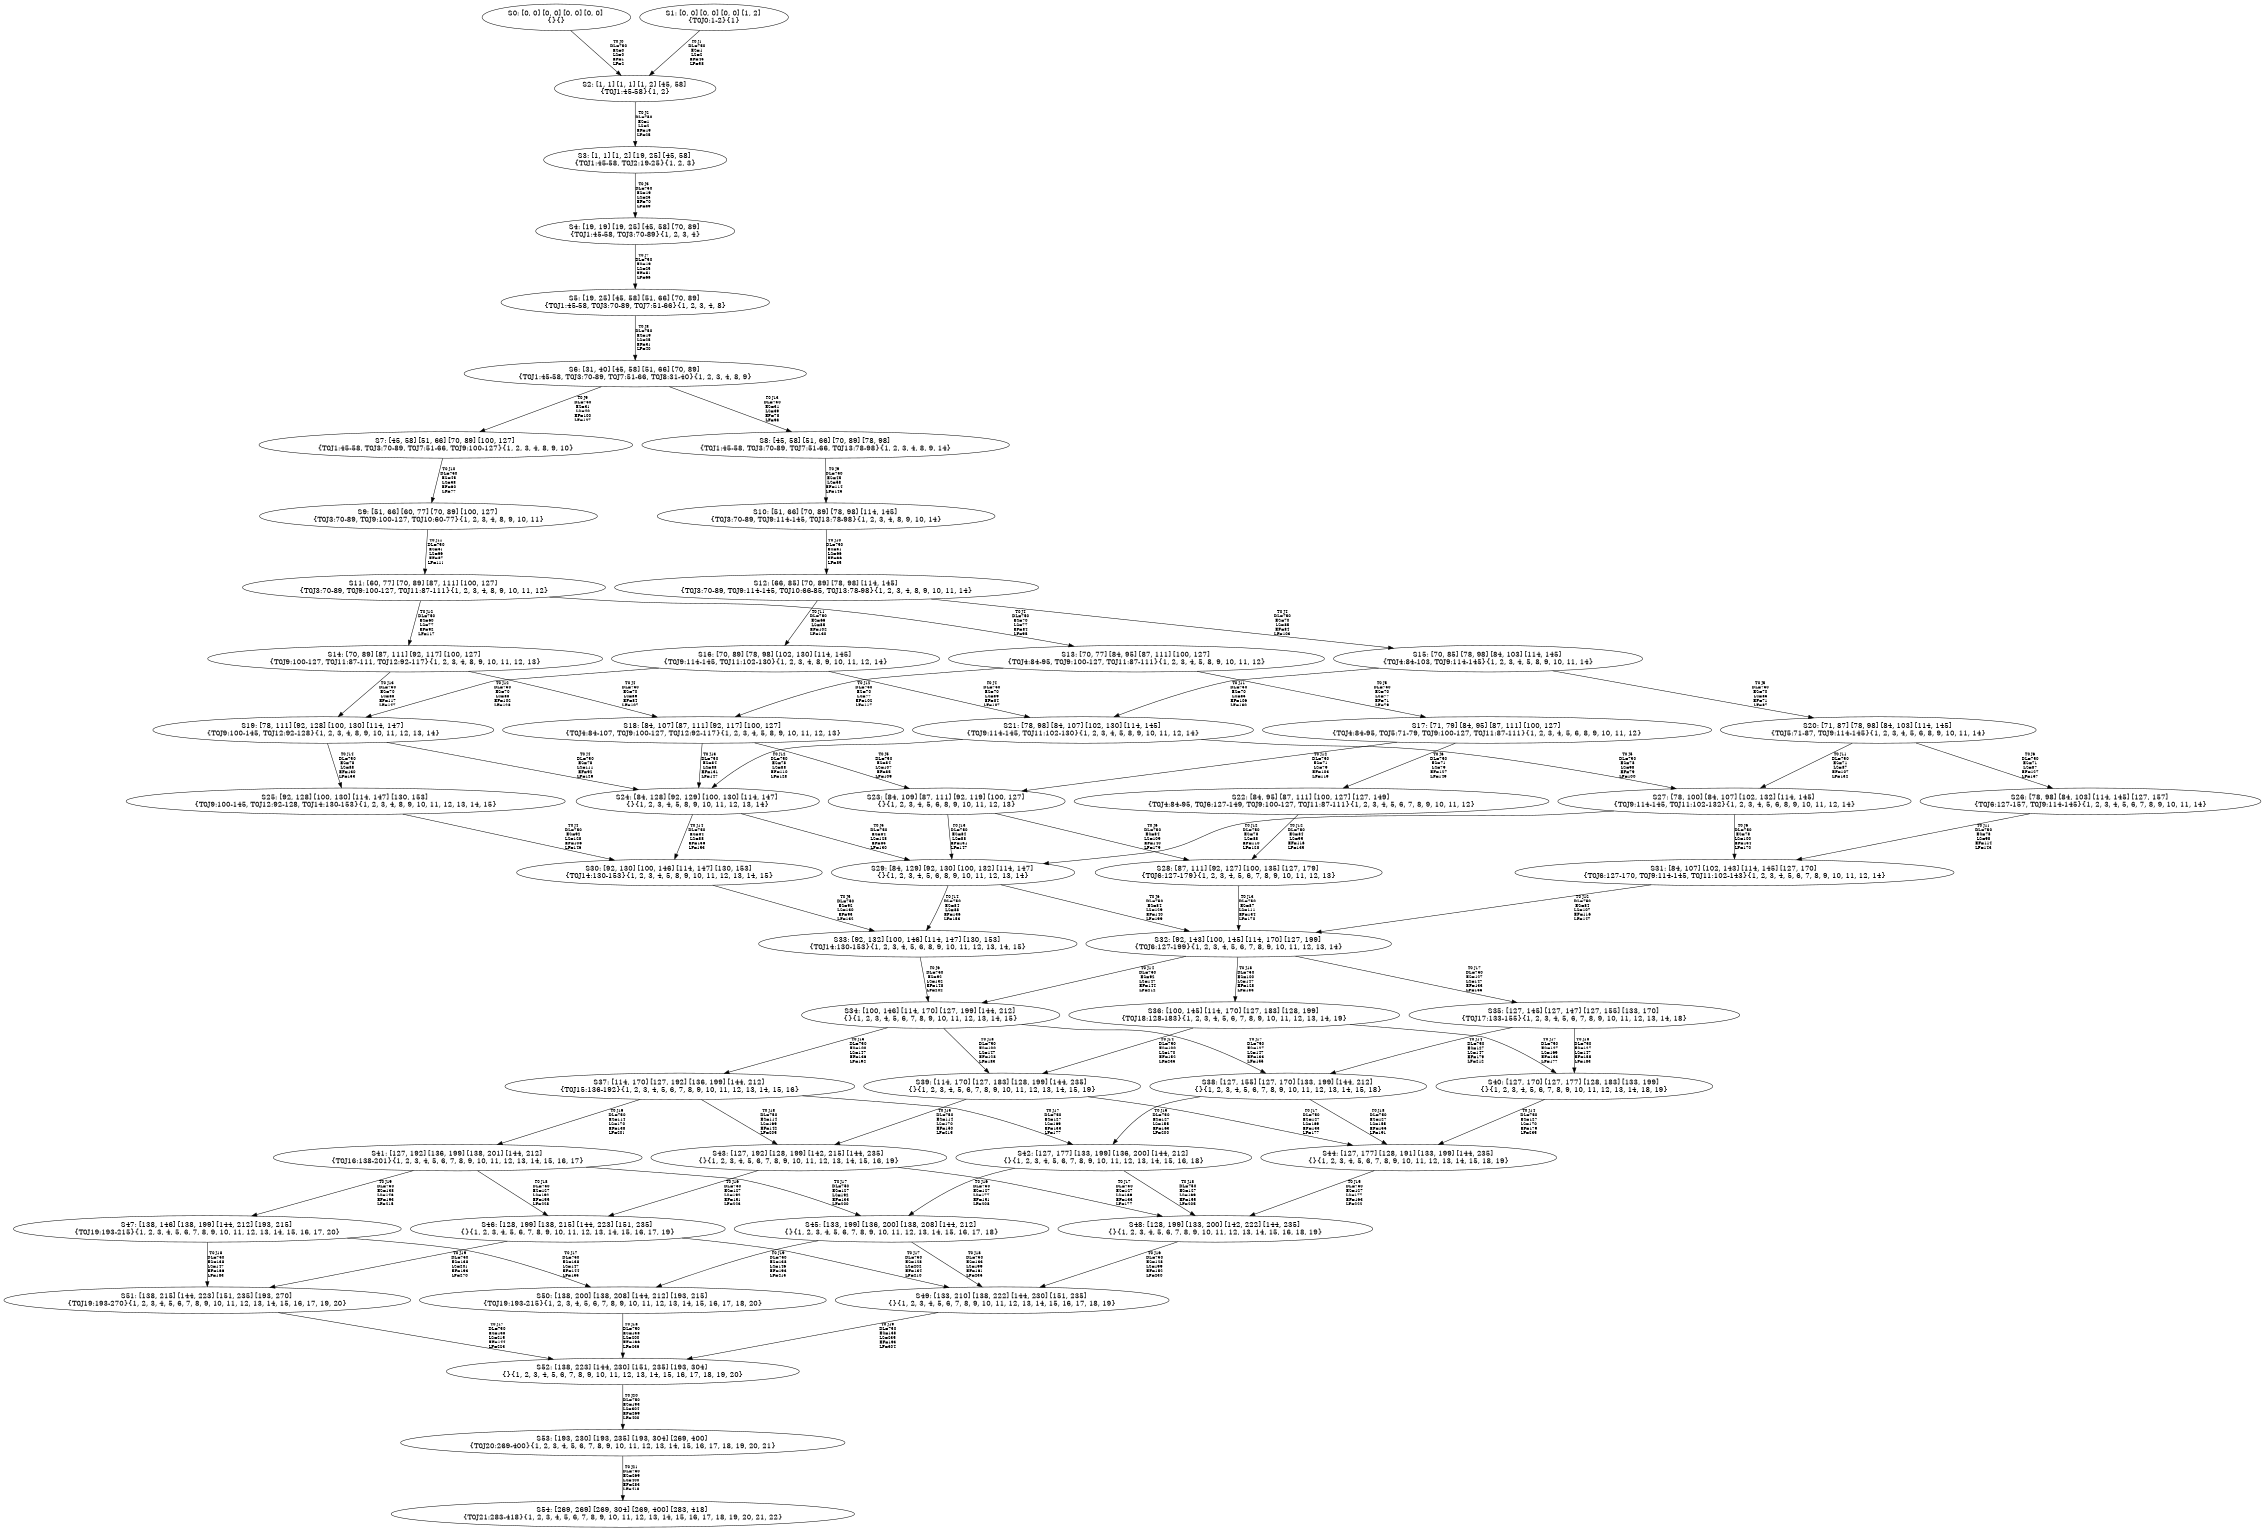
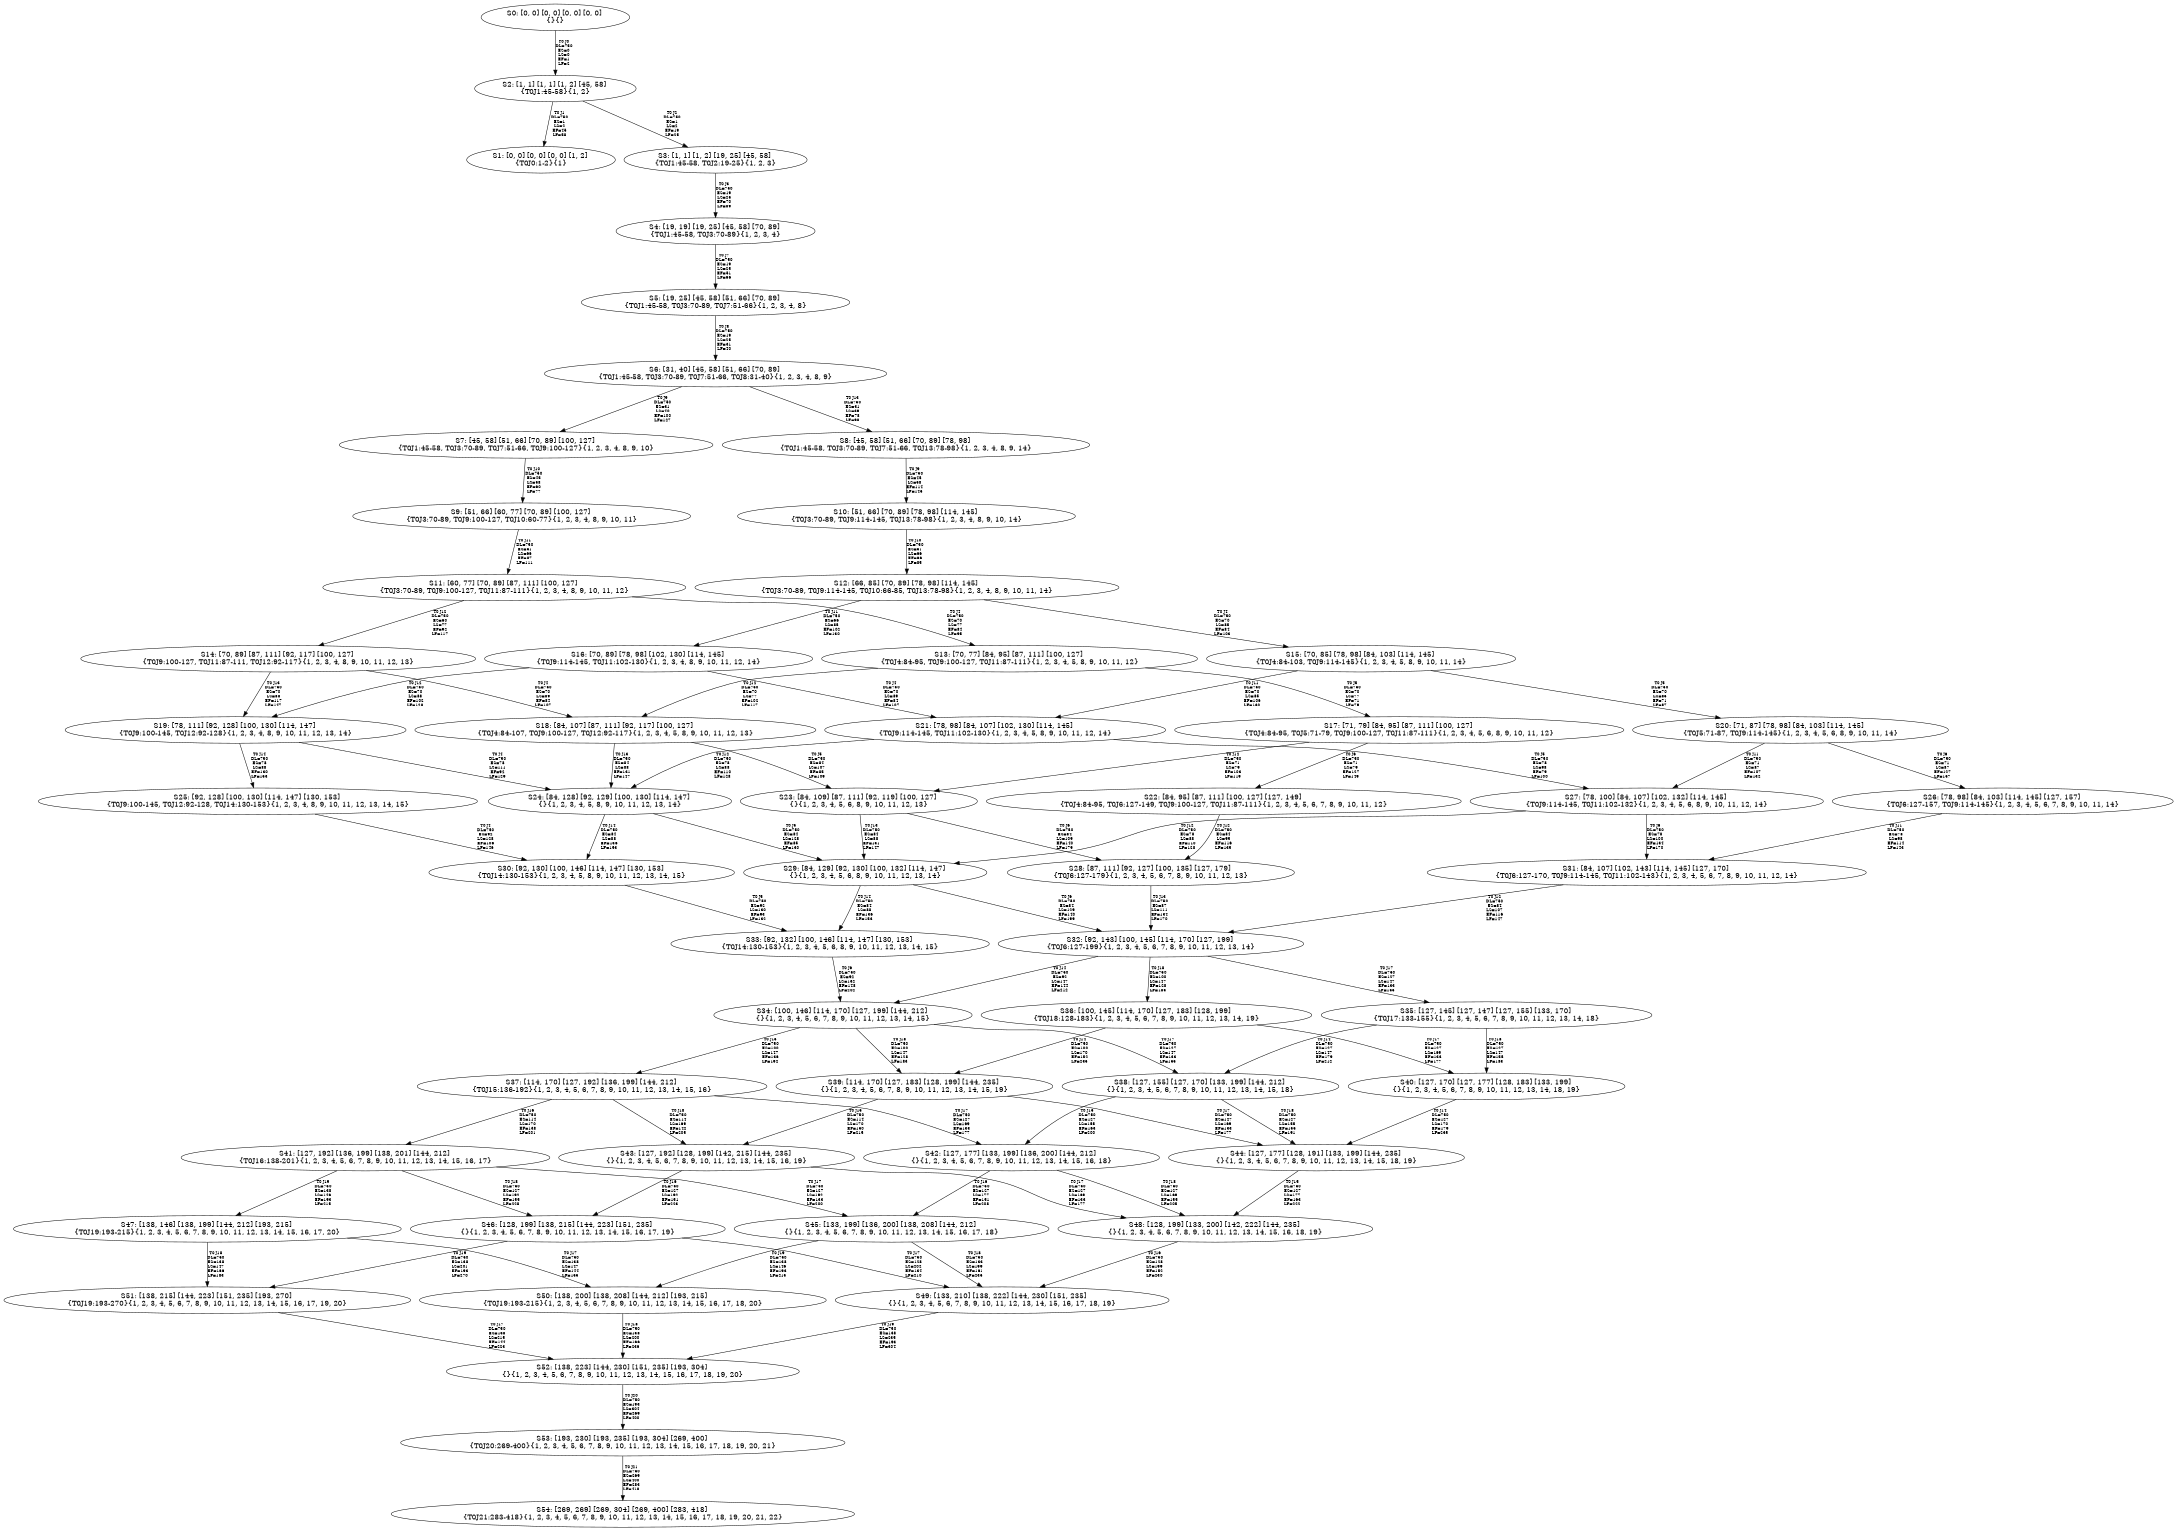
edge "S1: [0, 0] [0, 0] [0, 0] [1, 2] {T0J0:1-2}{1}" -> "S2: [1, 1] [1, 1] [1, 2] [45, 58] {T0J1:45-58}{1, 2}": reversed
